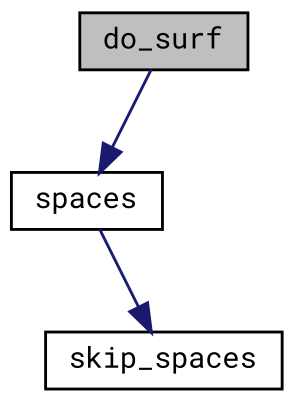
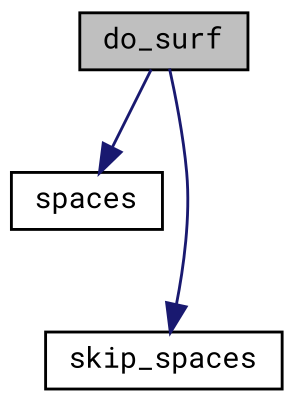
edge "spaces" -> "skip_spaces": now "do_surf" -> "skip_spaces"
